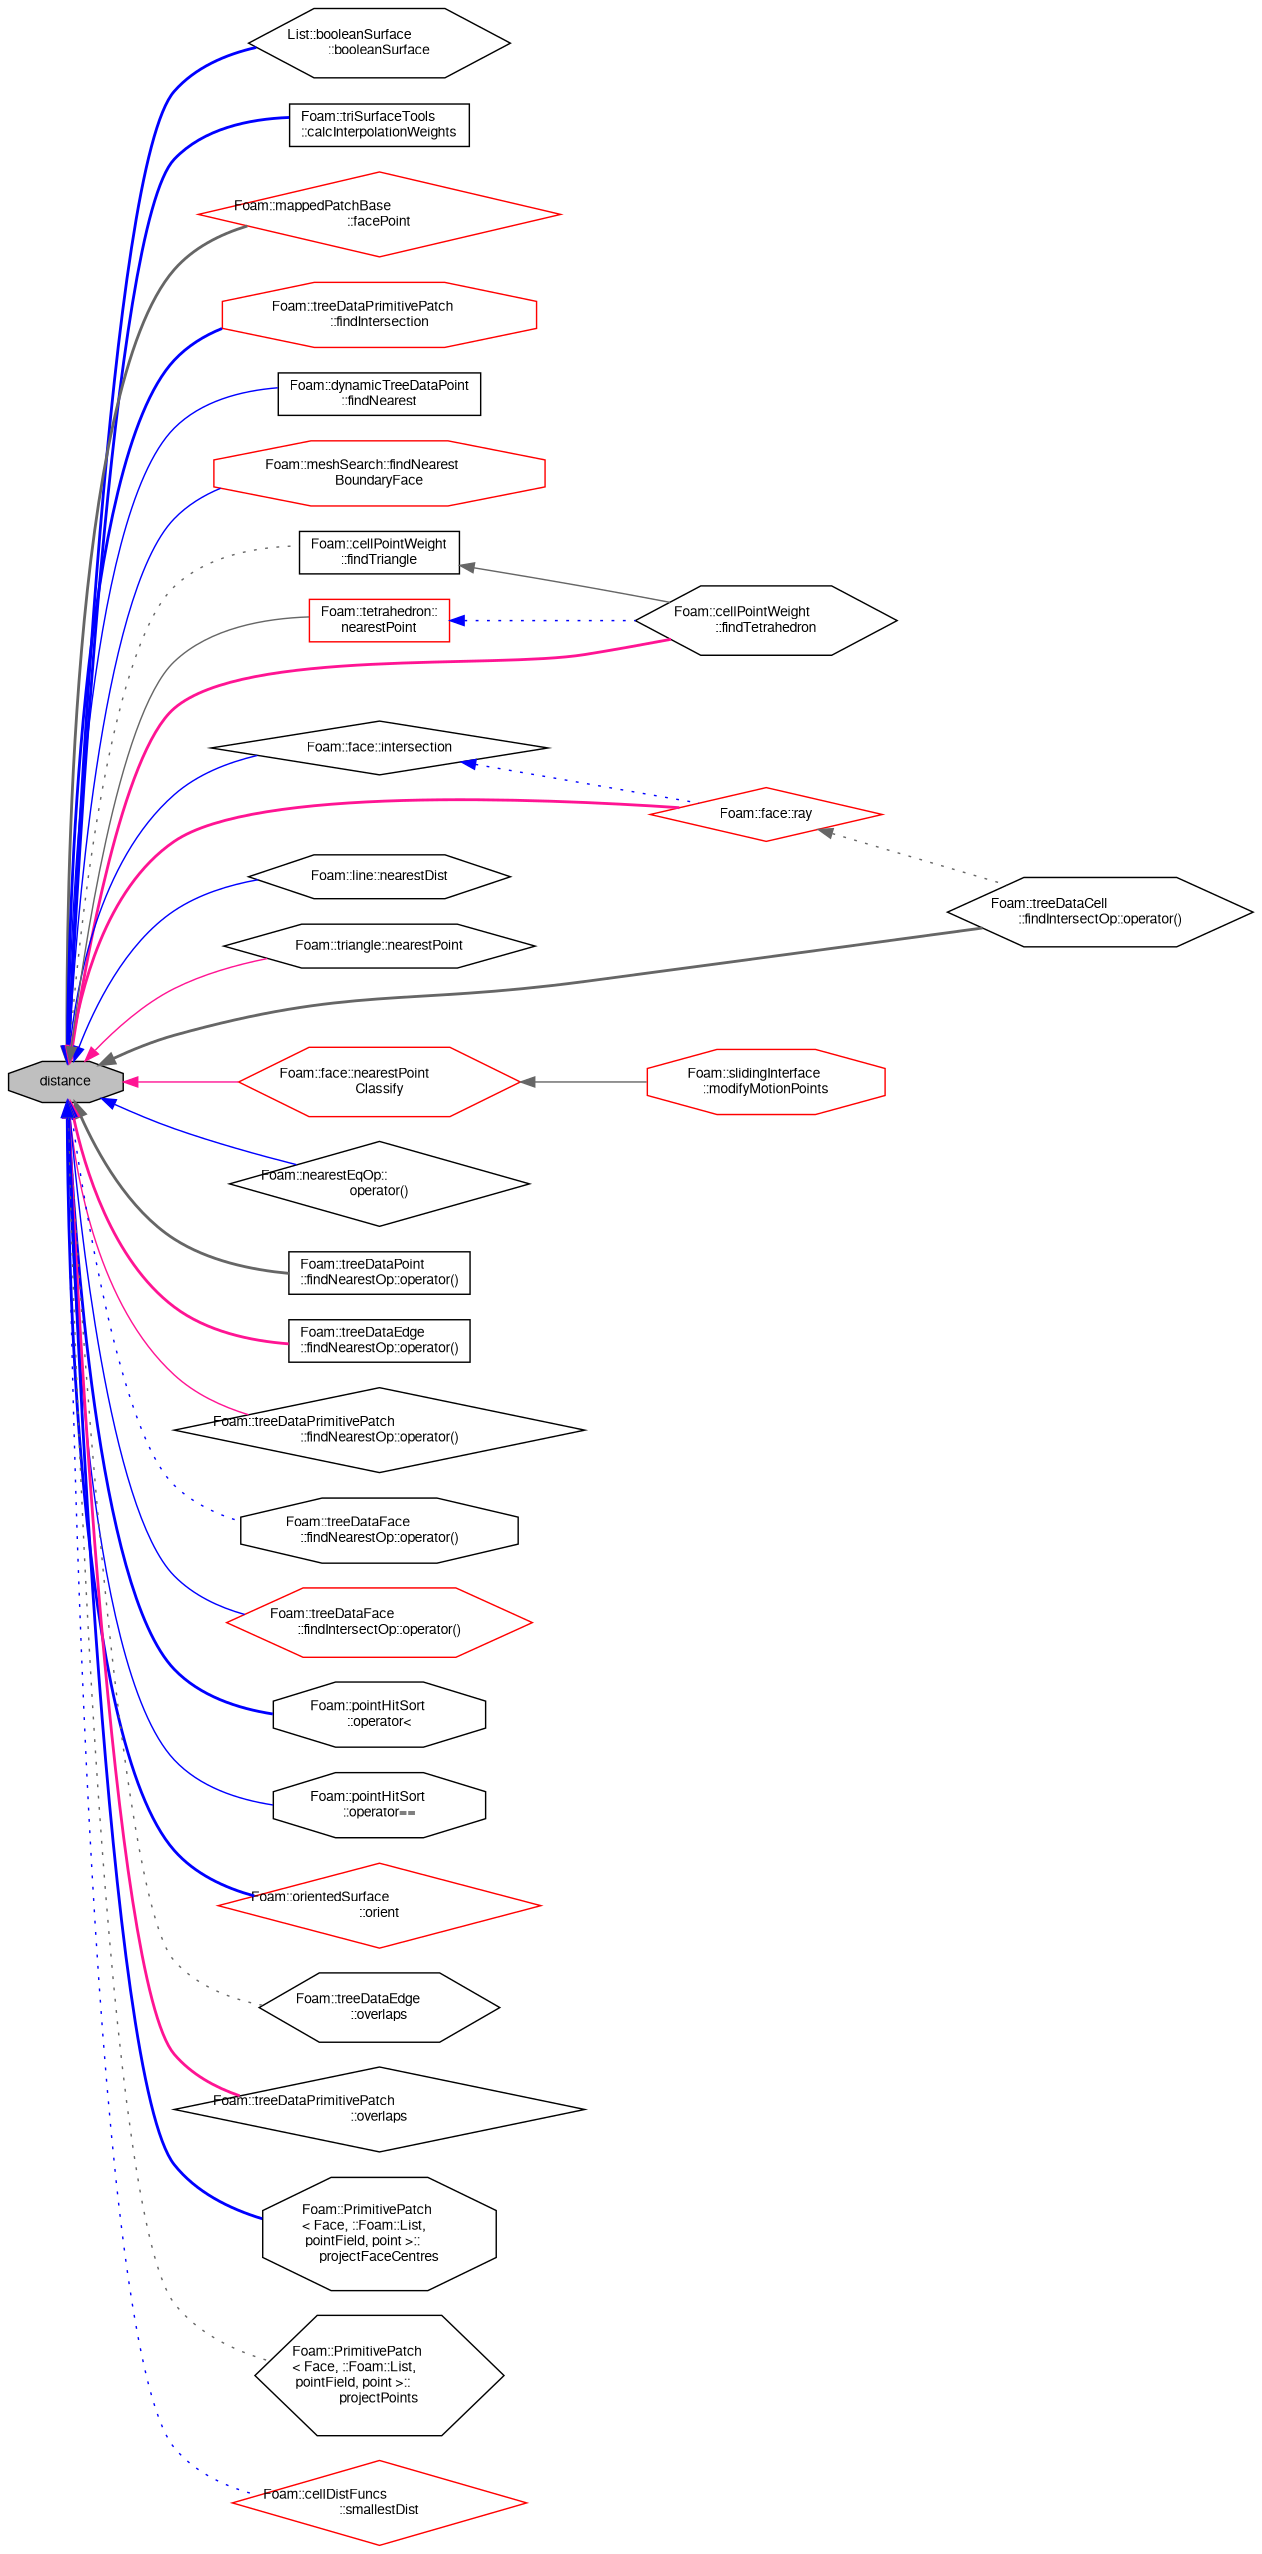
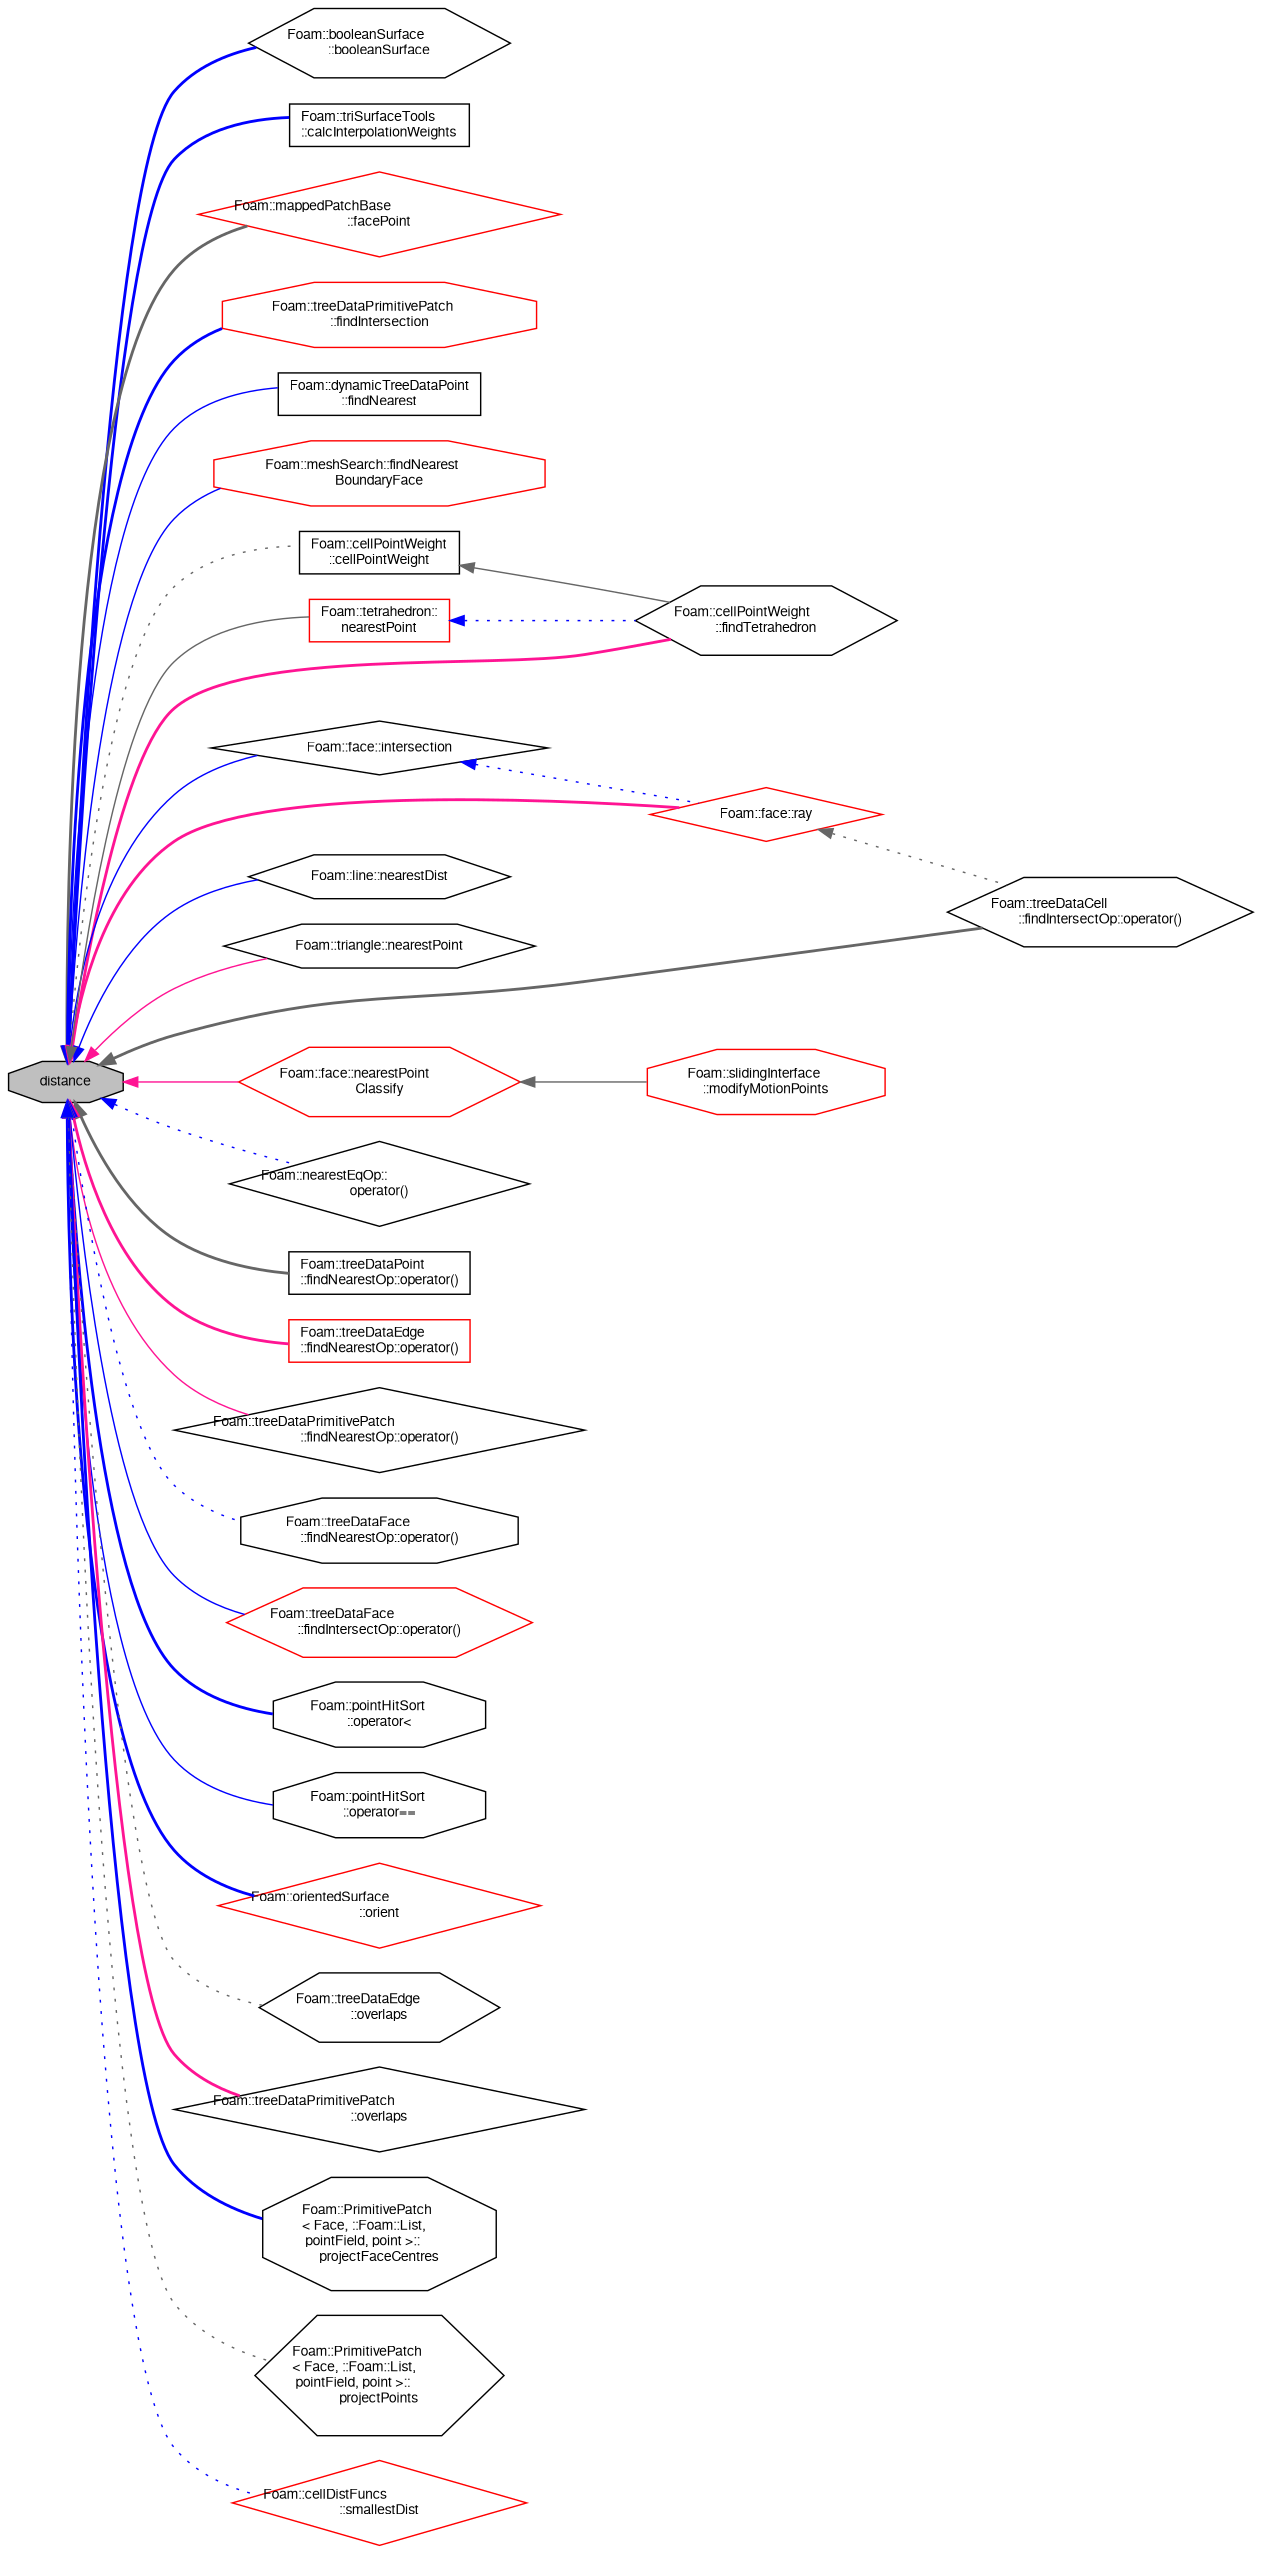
node "List::booleanSurface ::booleanSurface": label "List::booleanSurface ::booleanSurface" -> "Foam::booleanSurface ::booleanSurface"
node "Foam::cellPointWeight ::findTriangle": label "Foam::cellPointWeight ::findTriangle" -> "Foam::cellPointWeight ::cellPointWeight"
edge "Foam::nearestEqOp:: operator()" -> "distance": style solid -> dotted
node "Foam::treeDataEdge ::findNearestOp::operator()": color black -> red
